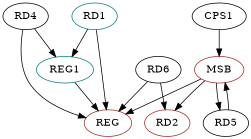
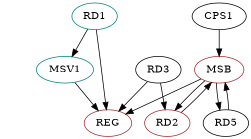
node "RD4": removed
node "REG1": label "REG1" -> "MSV1"
node "RD6": label "RD6" -> "RD3"
edge "RD2" -> "MSB": added
